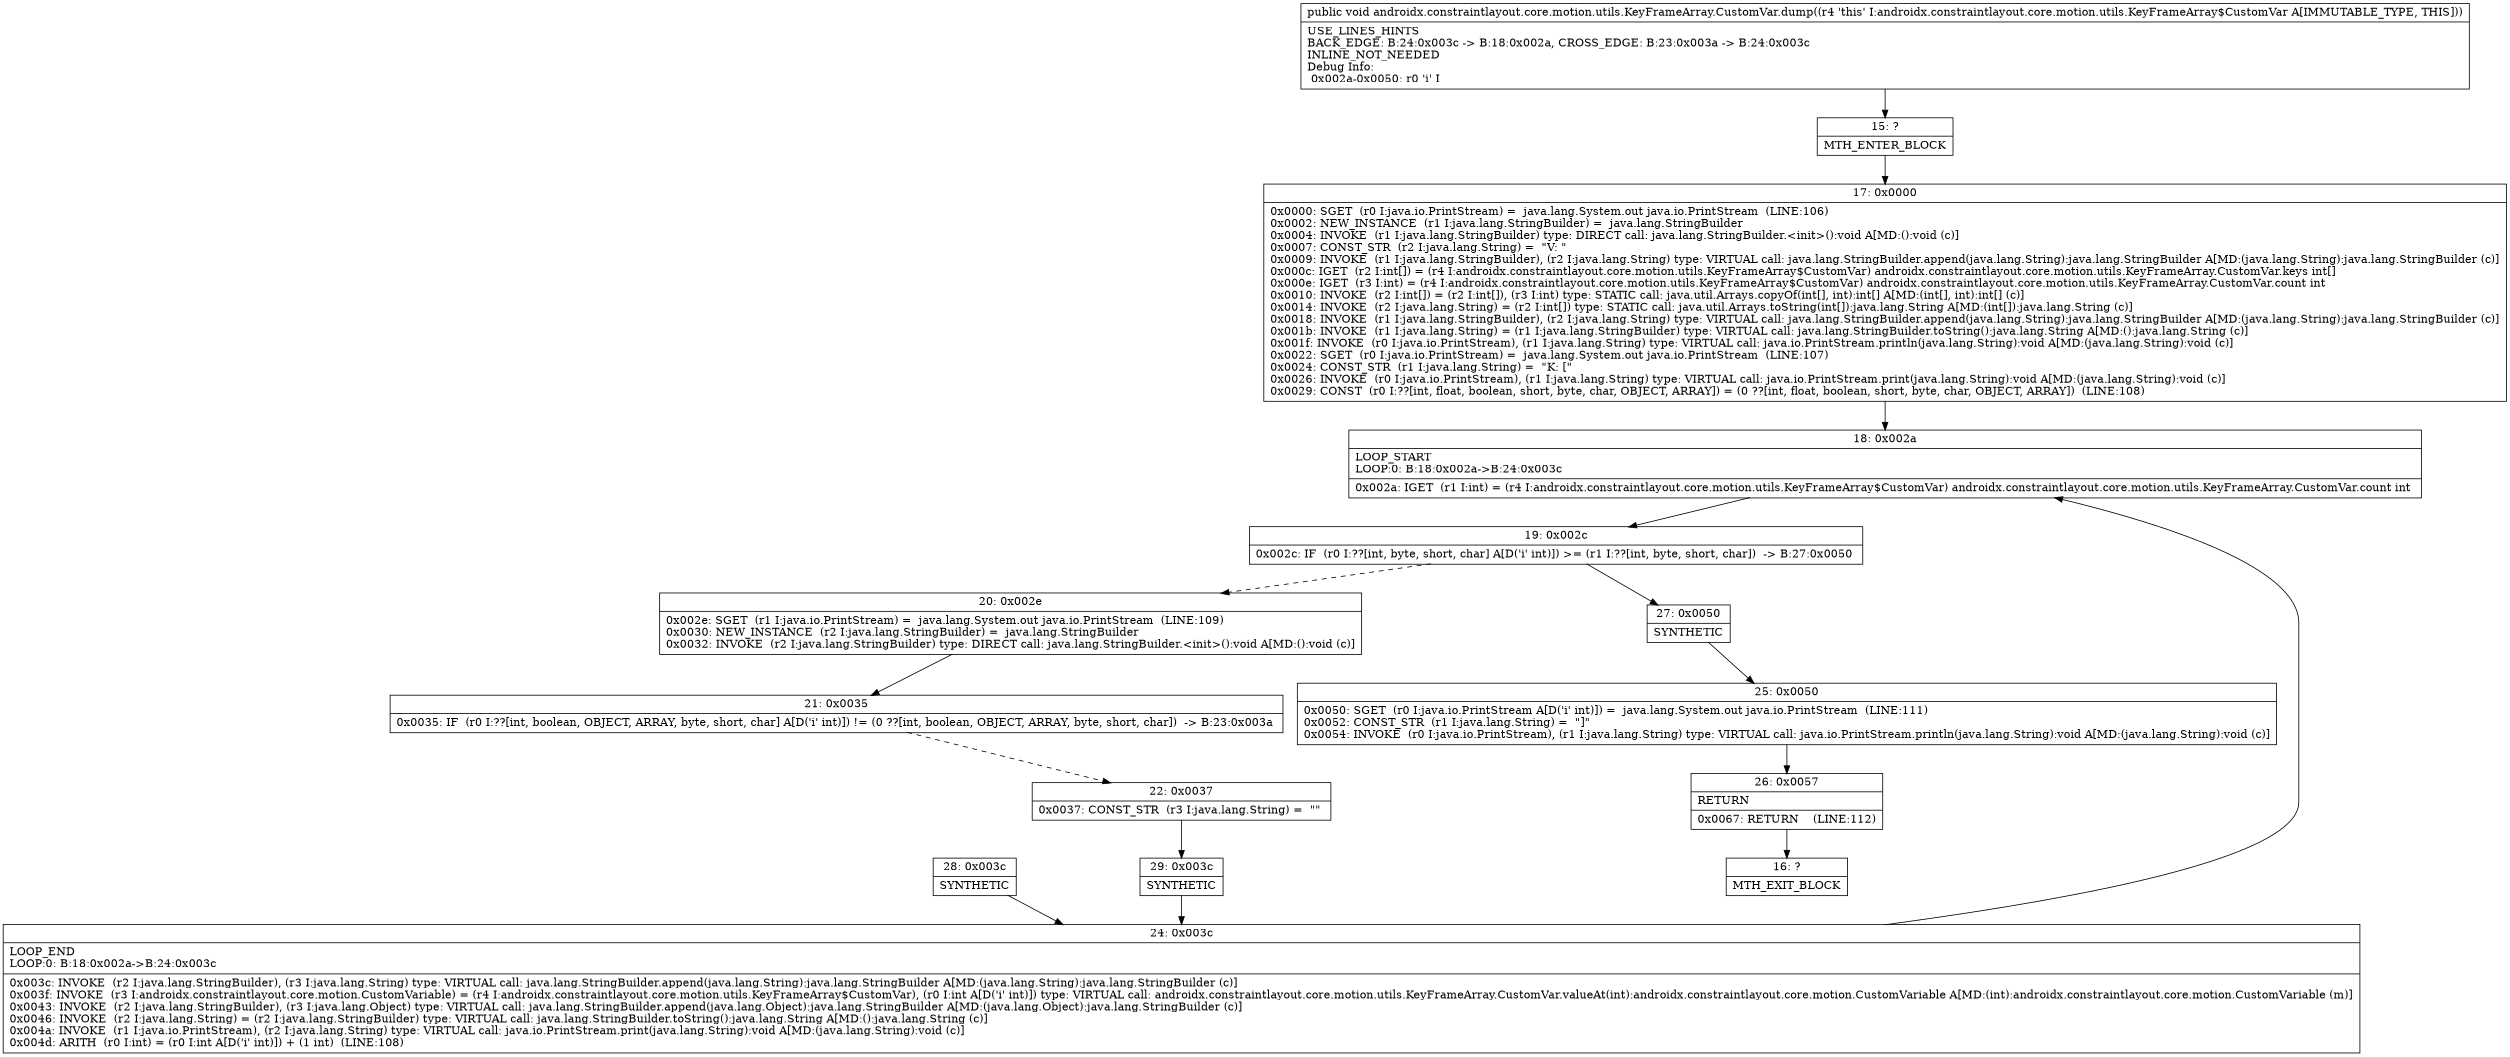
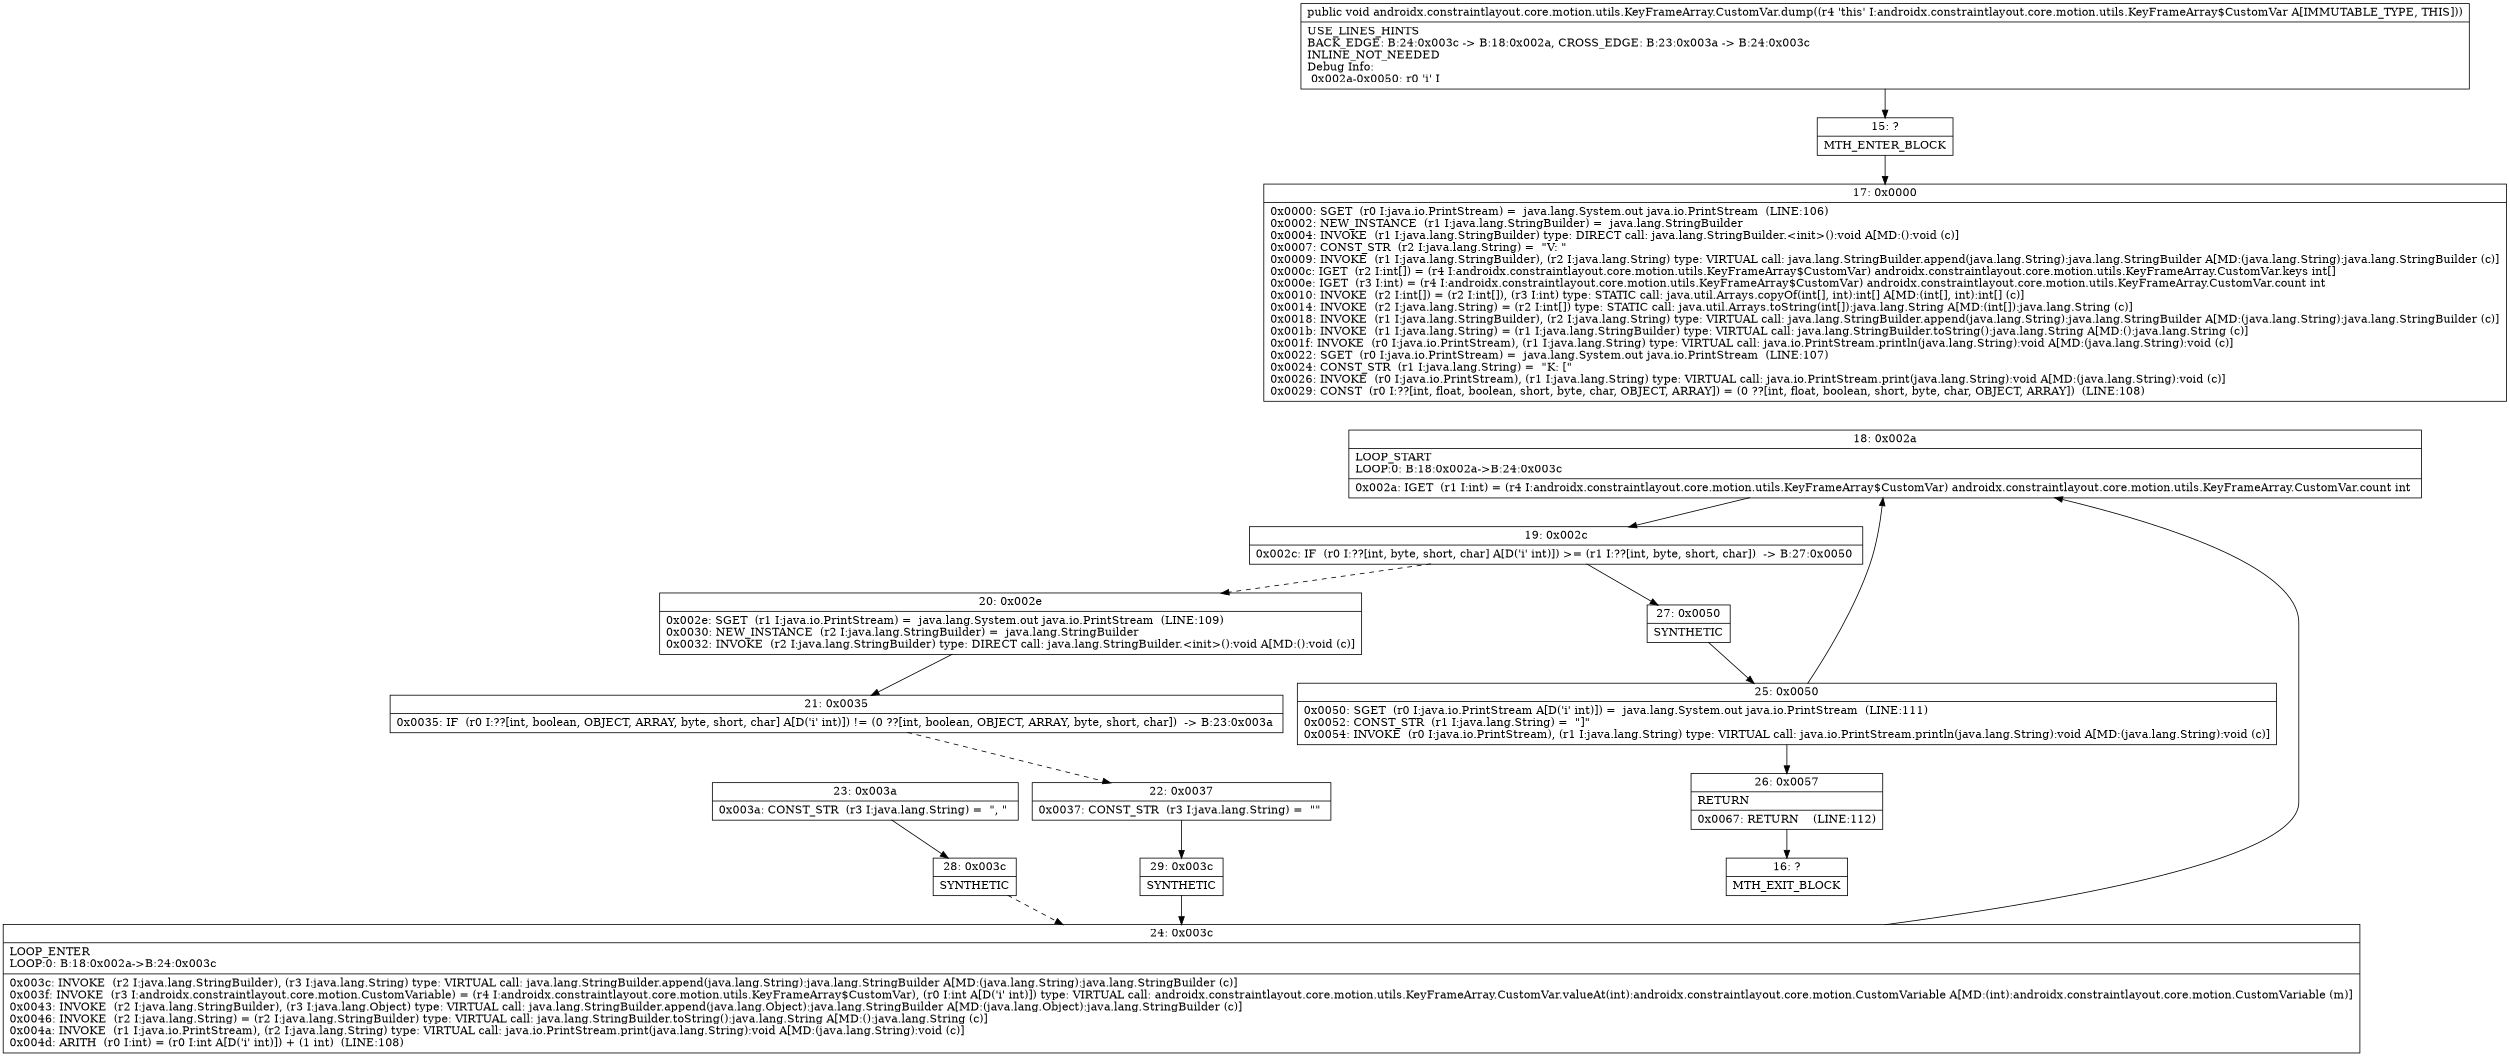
edge "17: 0x0000" -> "18: 0x002a": now "25: 0x0050" -> "18: 0x002a"
node "23: 0x003a": added
edge "28: 0x003c" -> "24: 0x003c": style solid -> dashed
node "24: 0x003c": text "LOOP_END" -> "LOOP_ENTER"
